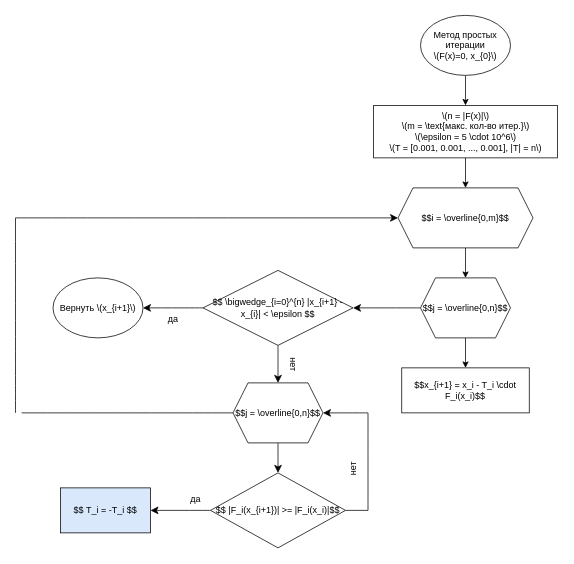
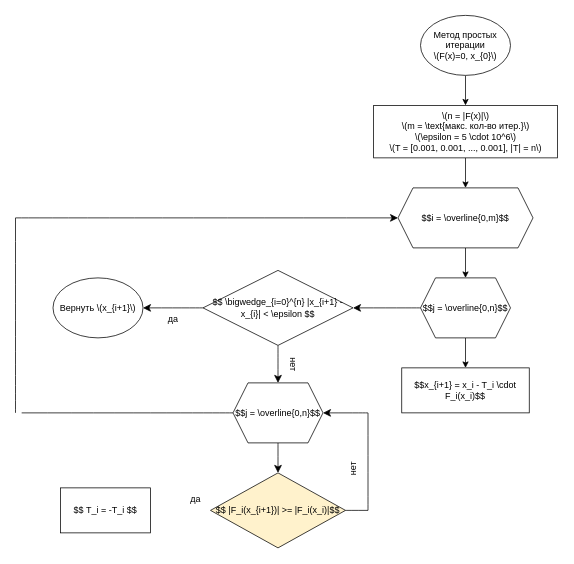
node "$$ T_i = -T_i $$": fillcolor #dae8fc -> #ffffff
edge "$$ |F_i(x_{i+1})| >= |F_i(x_i)|$$" -> "$$ T_i = -T_i $$": removed
node "$$ |F_i(x_{i+1})| >= |F_i(x_i)|$$": fillcolor #ffffff -> #fff2cc
